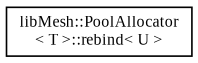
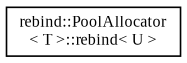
node "libMesh::PoolAllocator < T >::rebind< U >": label "libMesh::PoolAllocator < T >::rebind< U >" -> "rebind::PoolAllocator < T >::rebind< U >"
